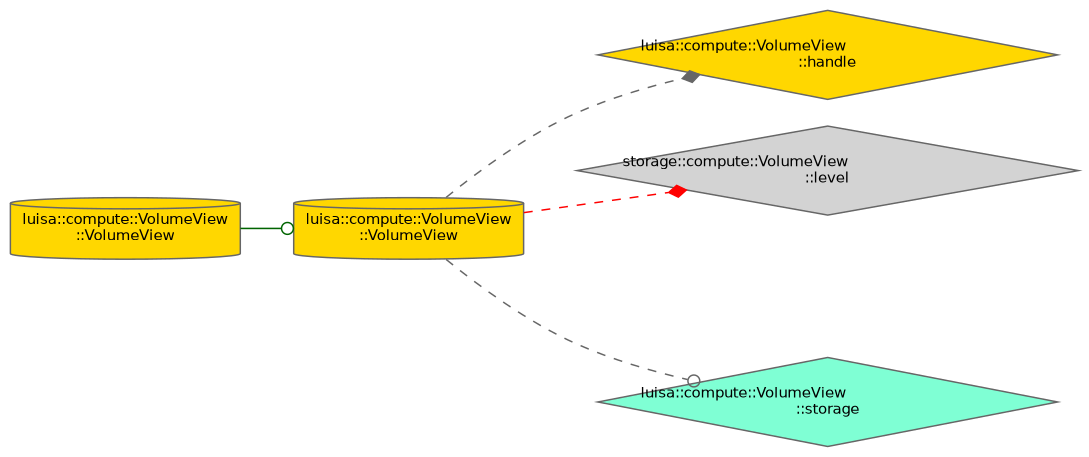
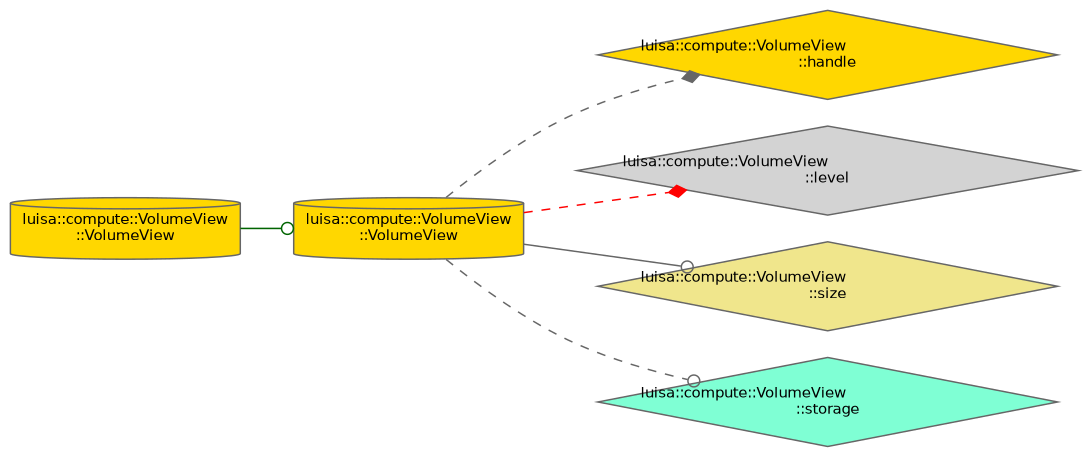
node "storage::compute::VolumeView ::level": label "storage::compute::VolumeView ::level" -> "luisa::compute::VolumeView ::level"
node "luisa::compute::VolumeView ::size": added
